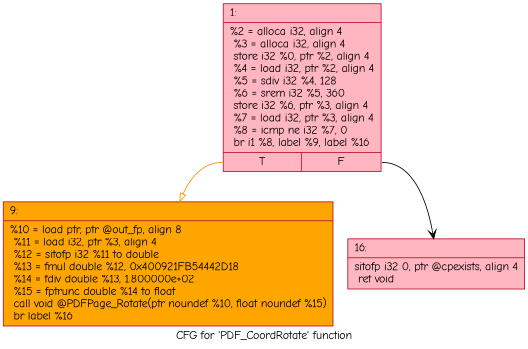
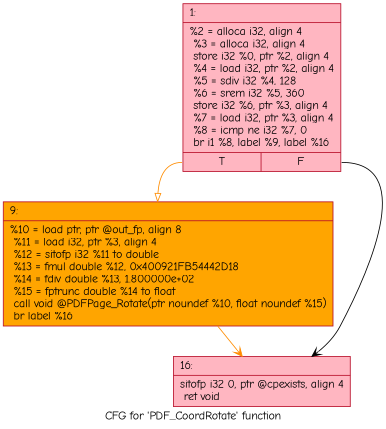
edge "9:" -> "16:": added
